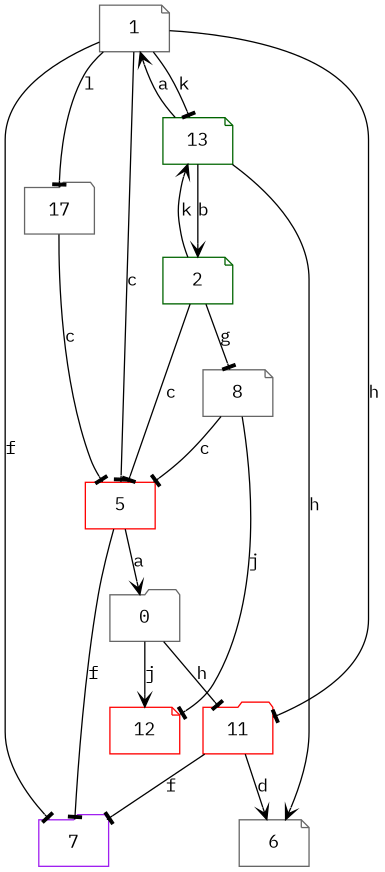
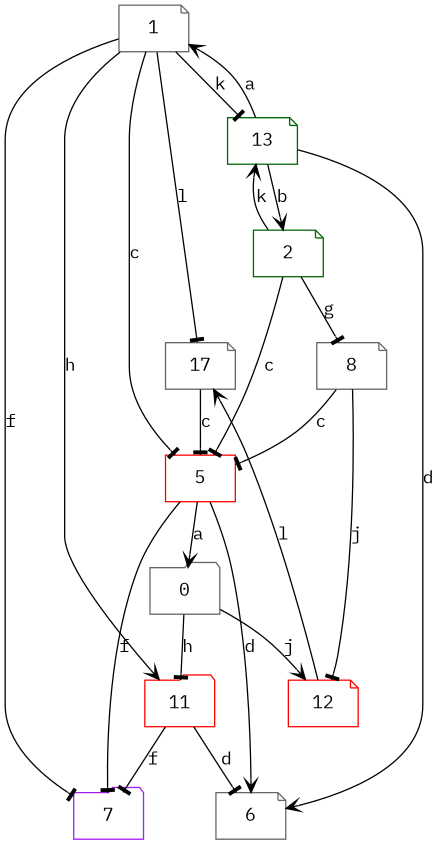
node "17": shape folder -> note
edge "1" -> "11": arrowhead tee -> vee
edge "13" -> "6": label "h" -> "d"
edge "12" -> "17": added, label "l"
edge "5" -> "6": added, label "d"
edge "11" -> "6": arrowhead vee -> tee
